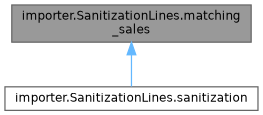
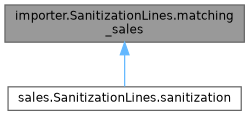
node "importer.SanitizationLines.sanitization": label "importer.SanitizationLines.sanitization" -> "sales.SanitizationLines.sanitization"
